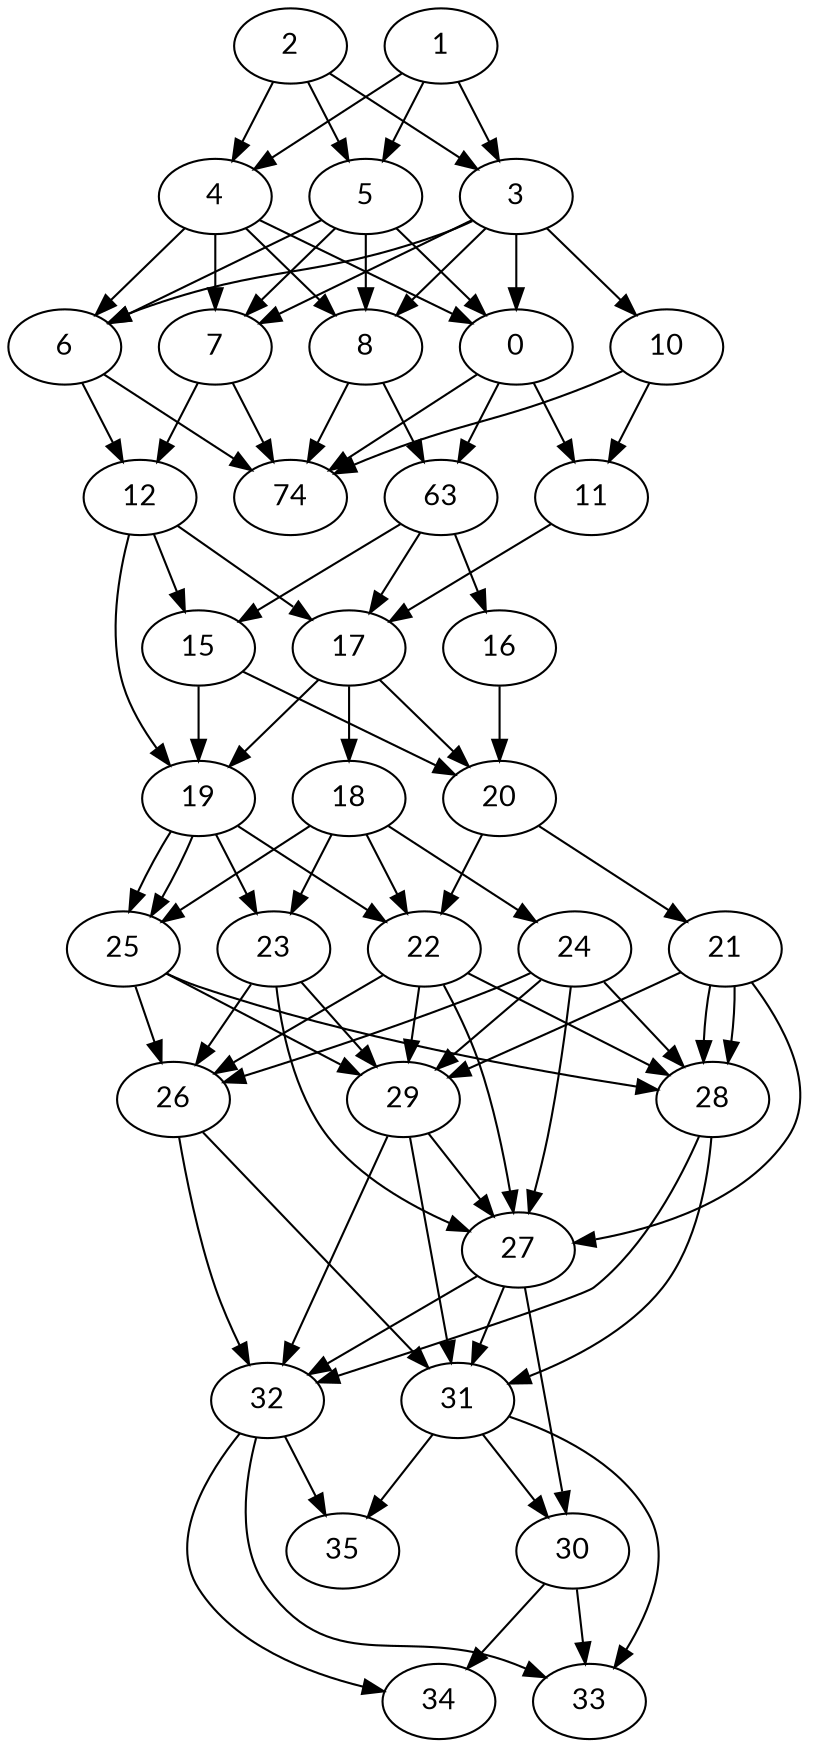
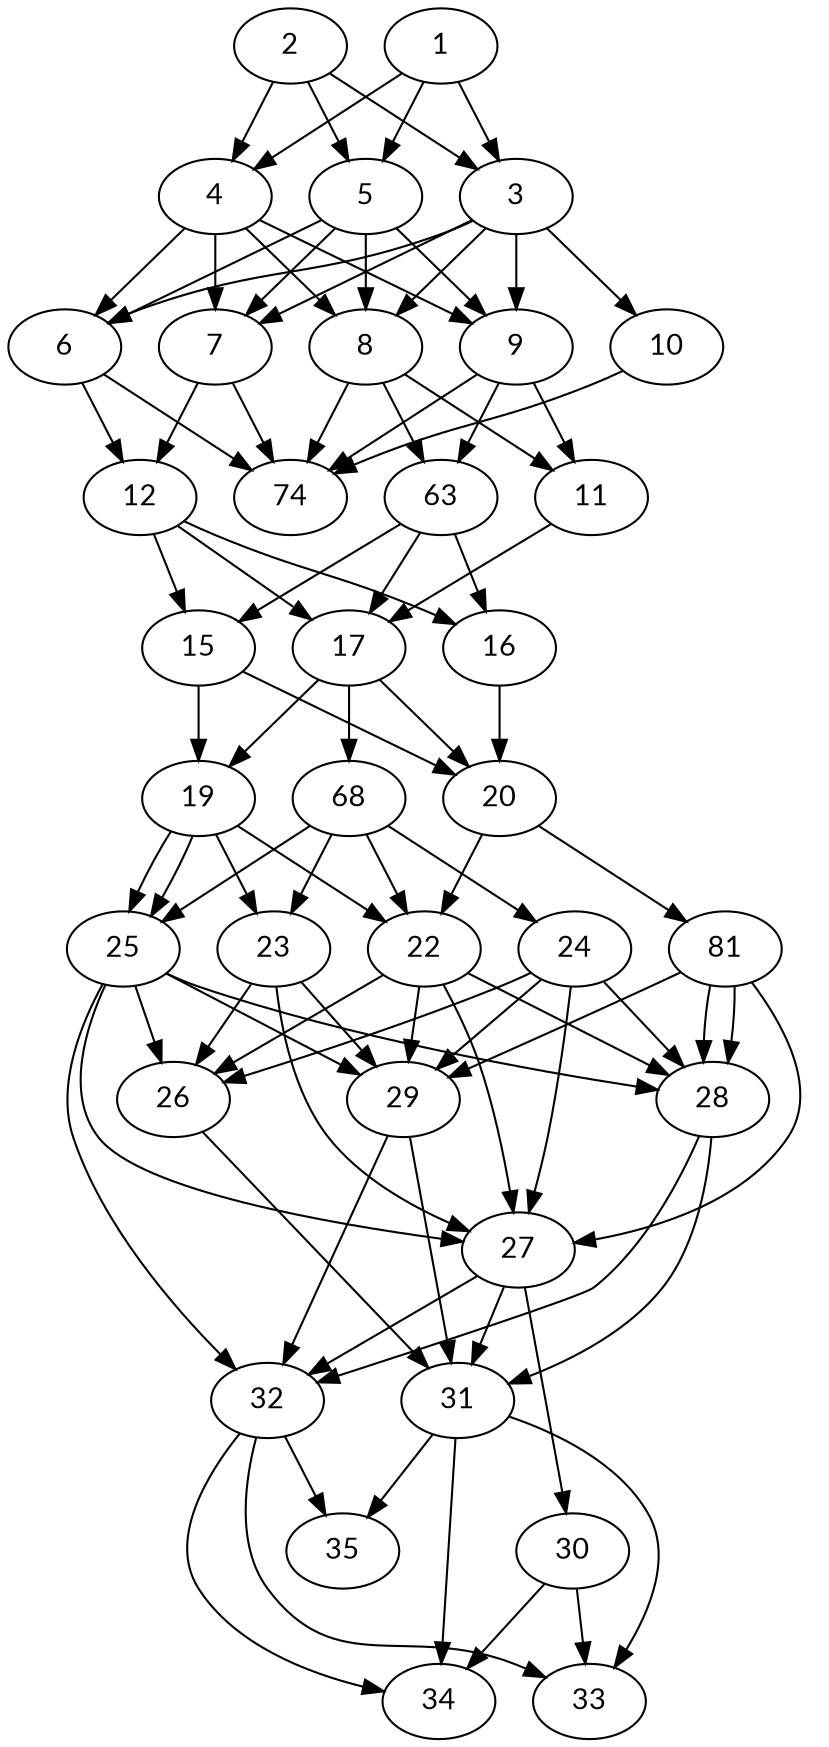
node "0": label "0" -> "9"
edge "10" -> "11": now "8" -> "11"
edge "12" -> "19": now "12" -> "16"
node "18": label "18" -> "68"
node "21": label "21" -> "81"
edge "29" -> "27": now "25" -> "27"
edge "26" -> "32": now "25" -> "32"
edge "31" -> "30": now "31" -> "34"
